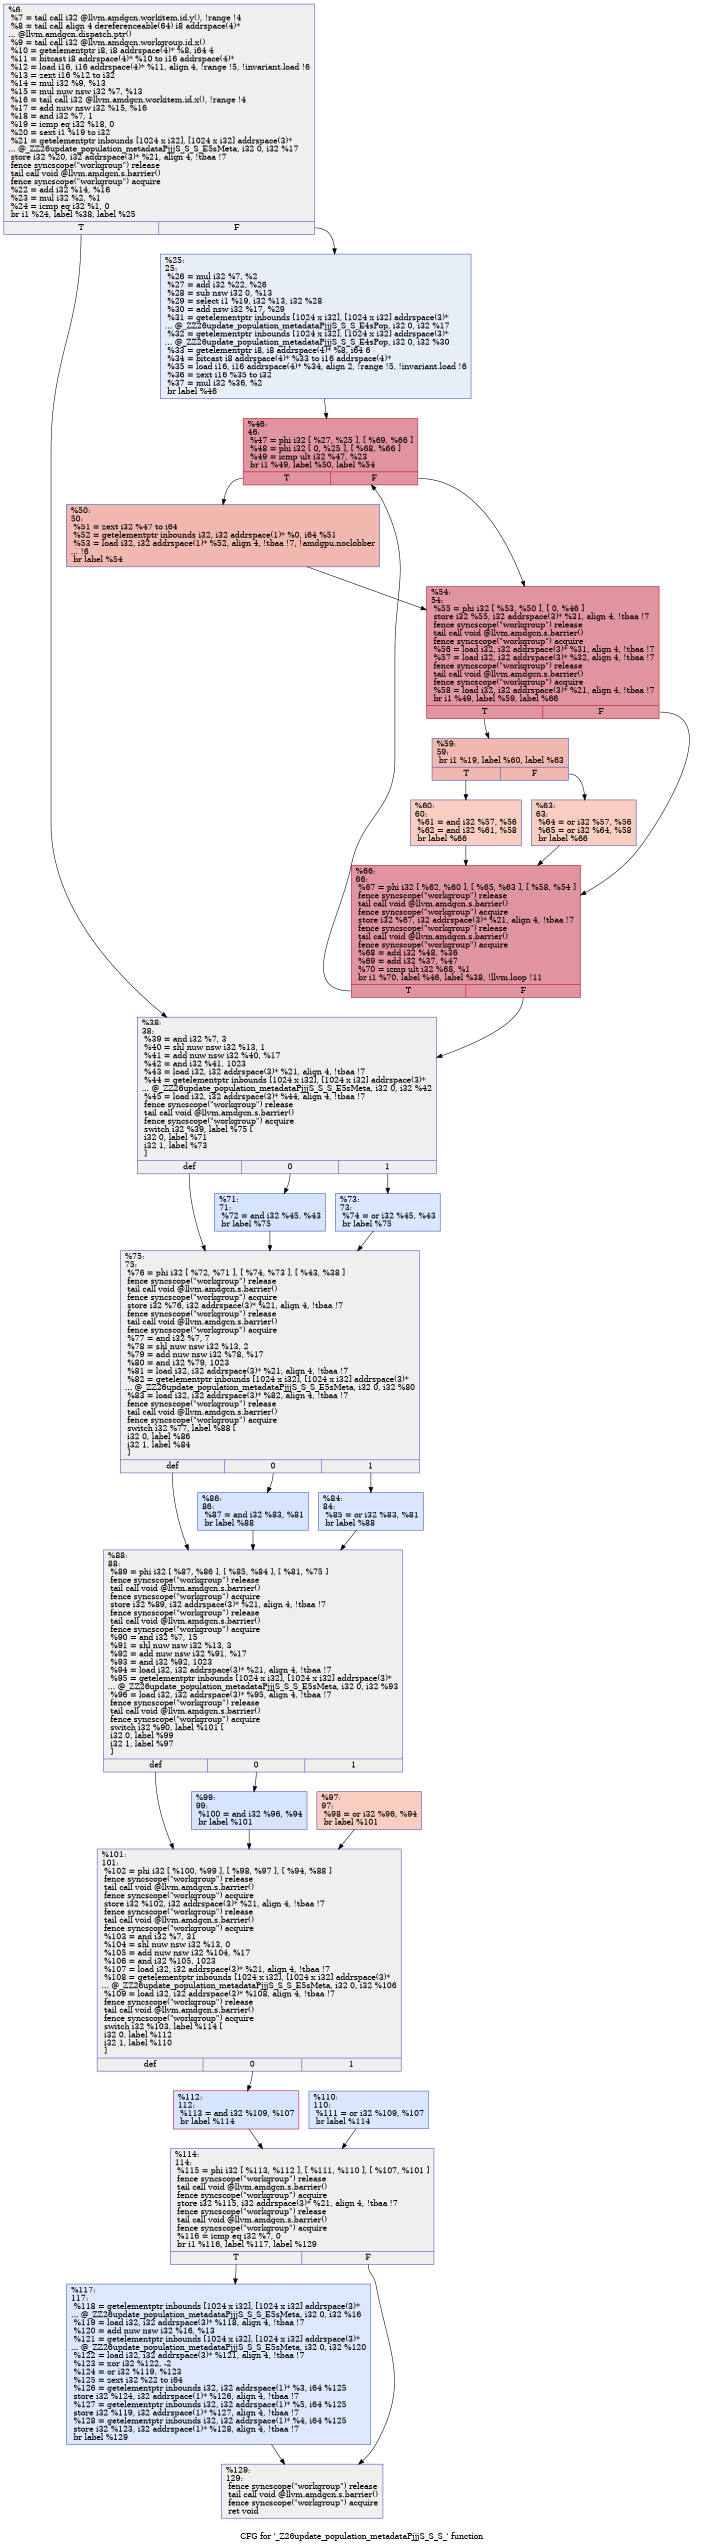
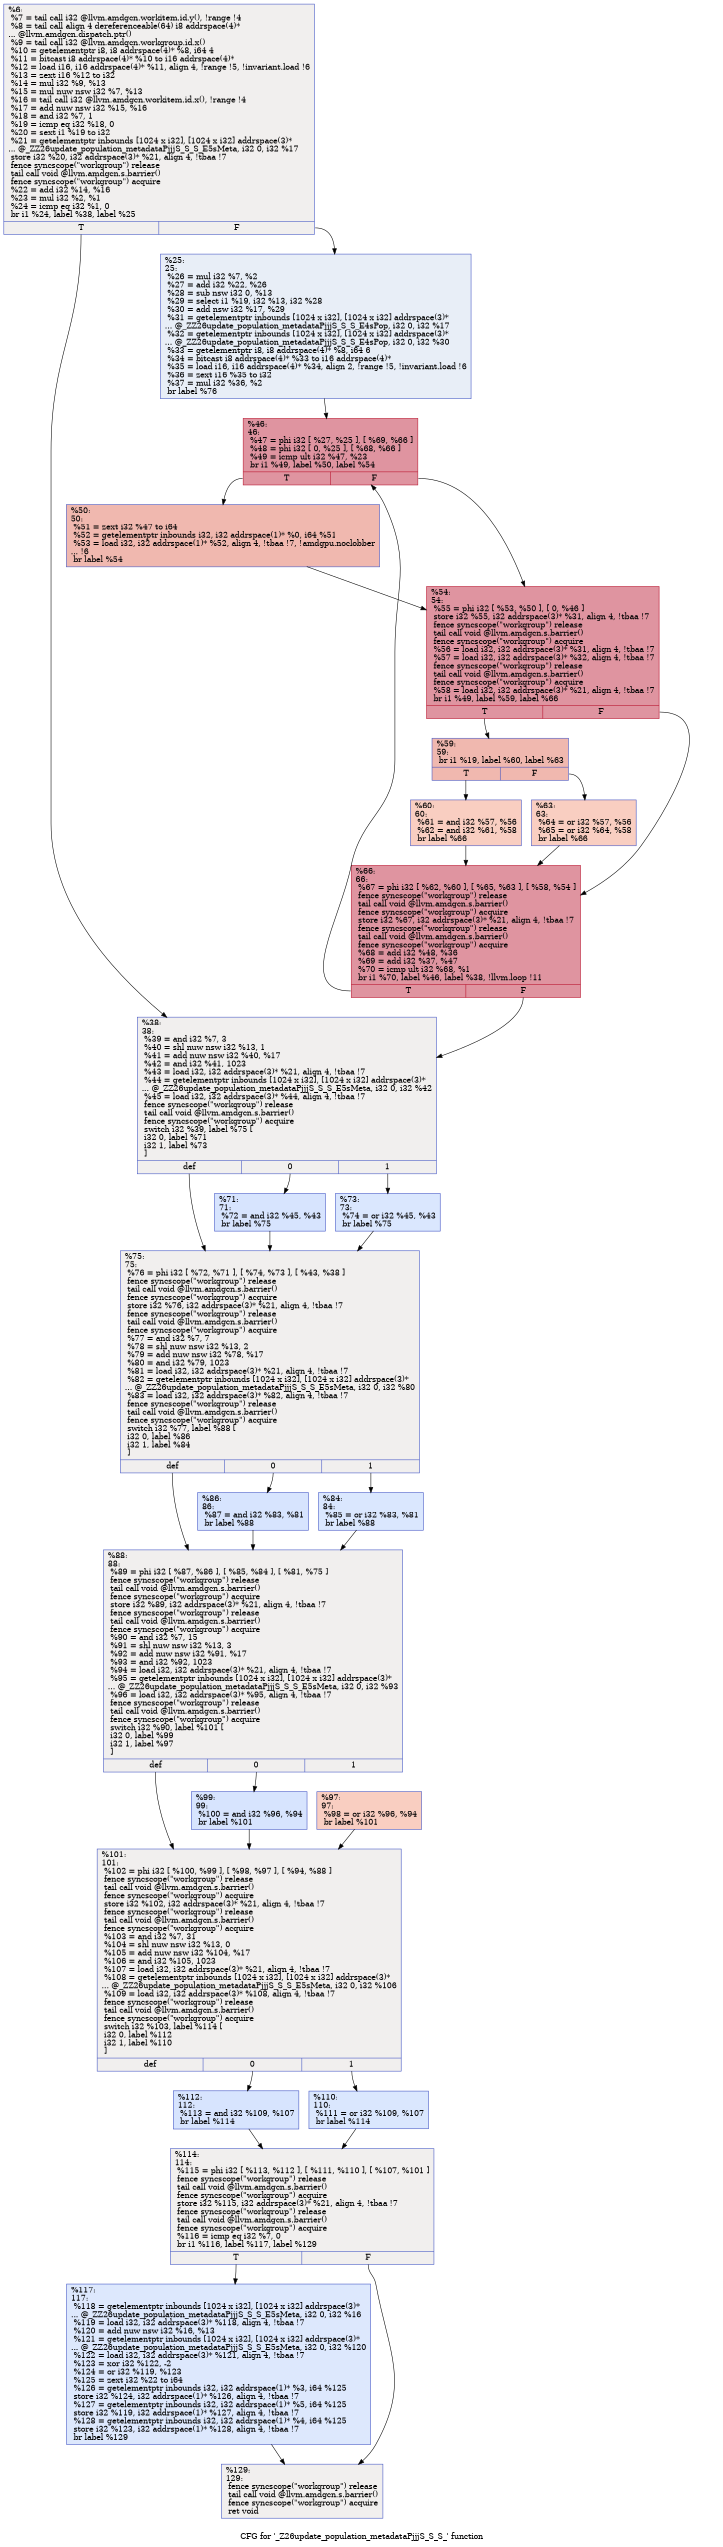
node "%25:": text "br label %46" -> "br label %76"
edge "%101:" -> "%110:": added
node "%112:": color #b70d28ff -> #3d50c3ff
